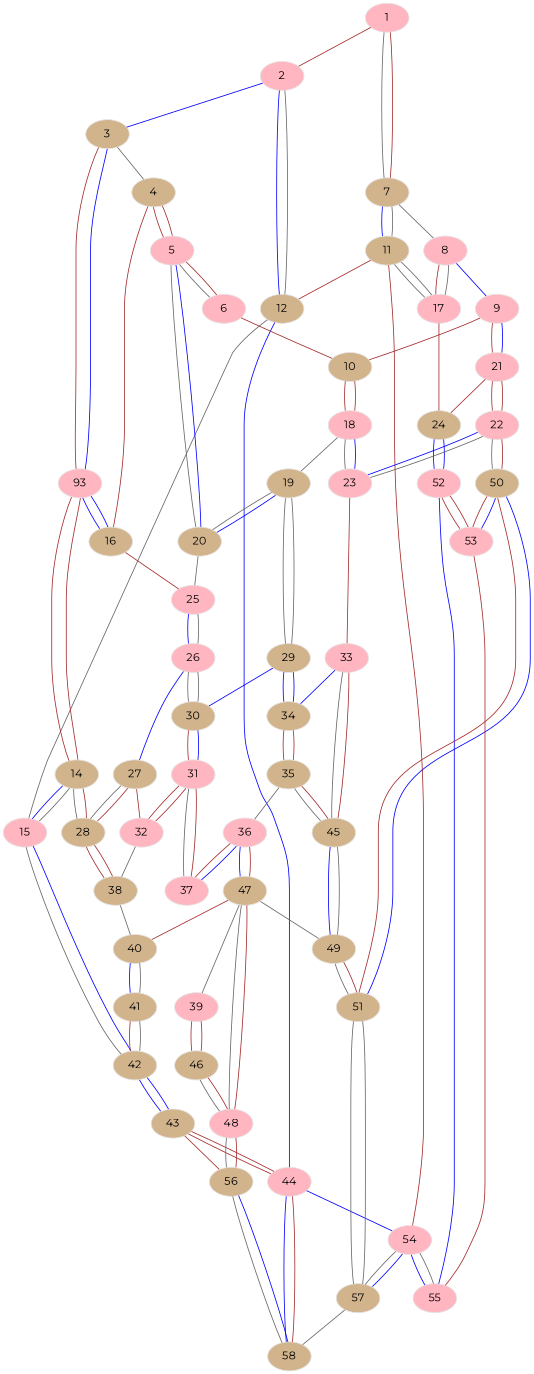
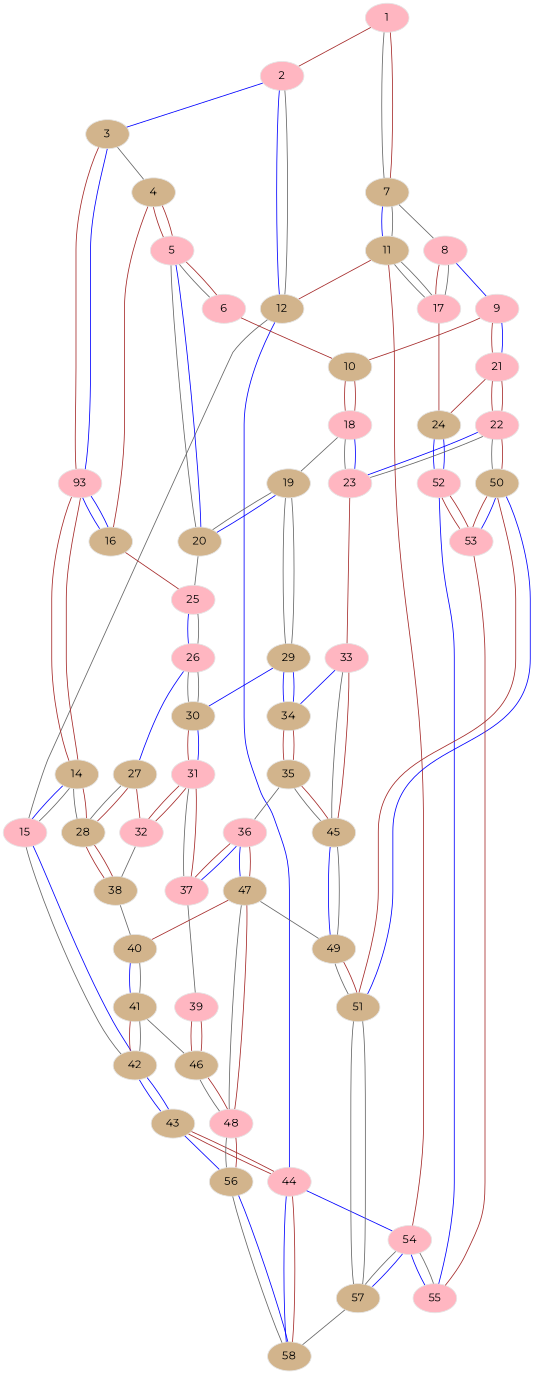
edge "47" -- "39": now "37" -- "39"
edge "41" -- "46": added
edge "43" -- "56": color brown -> blue
